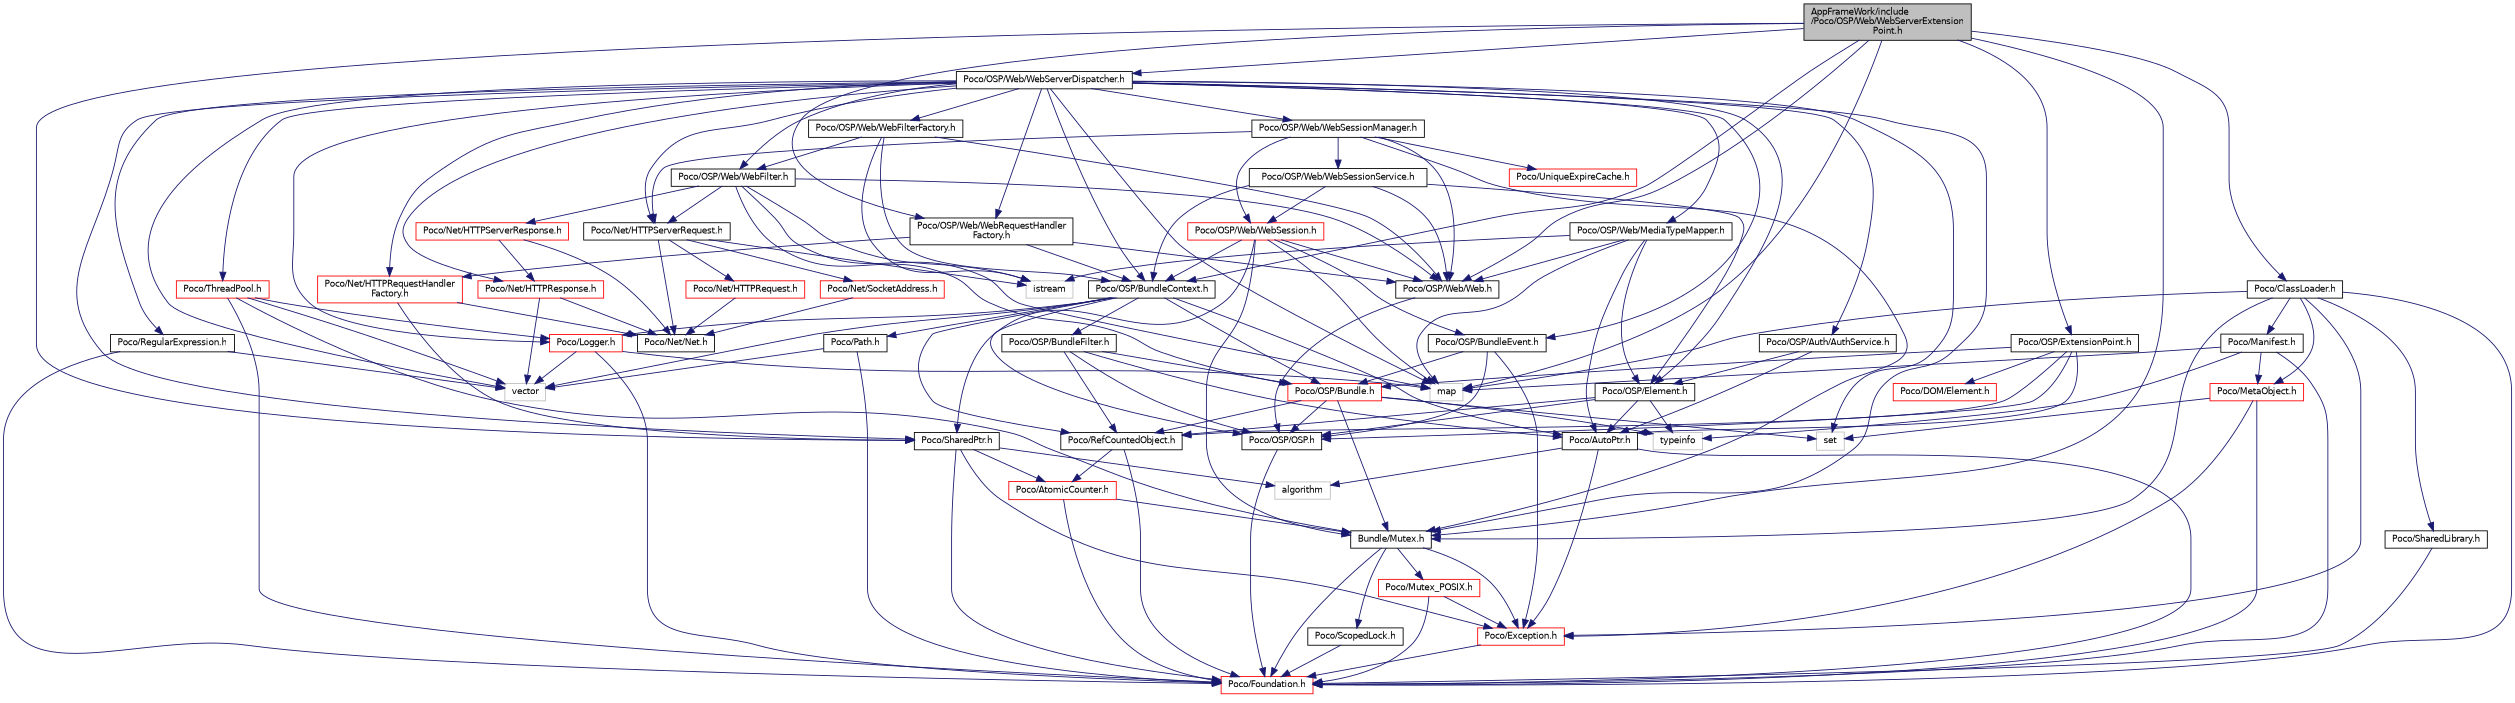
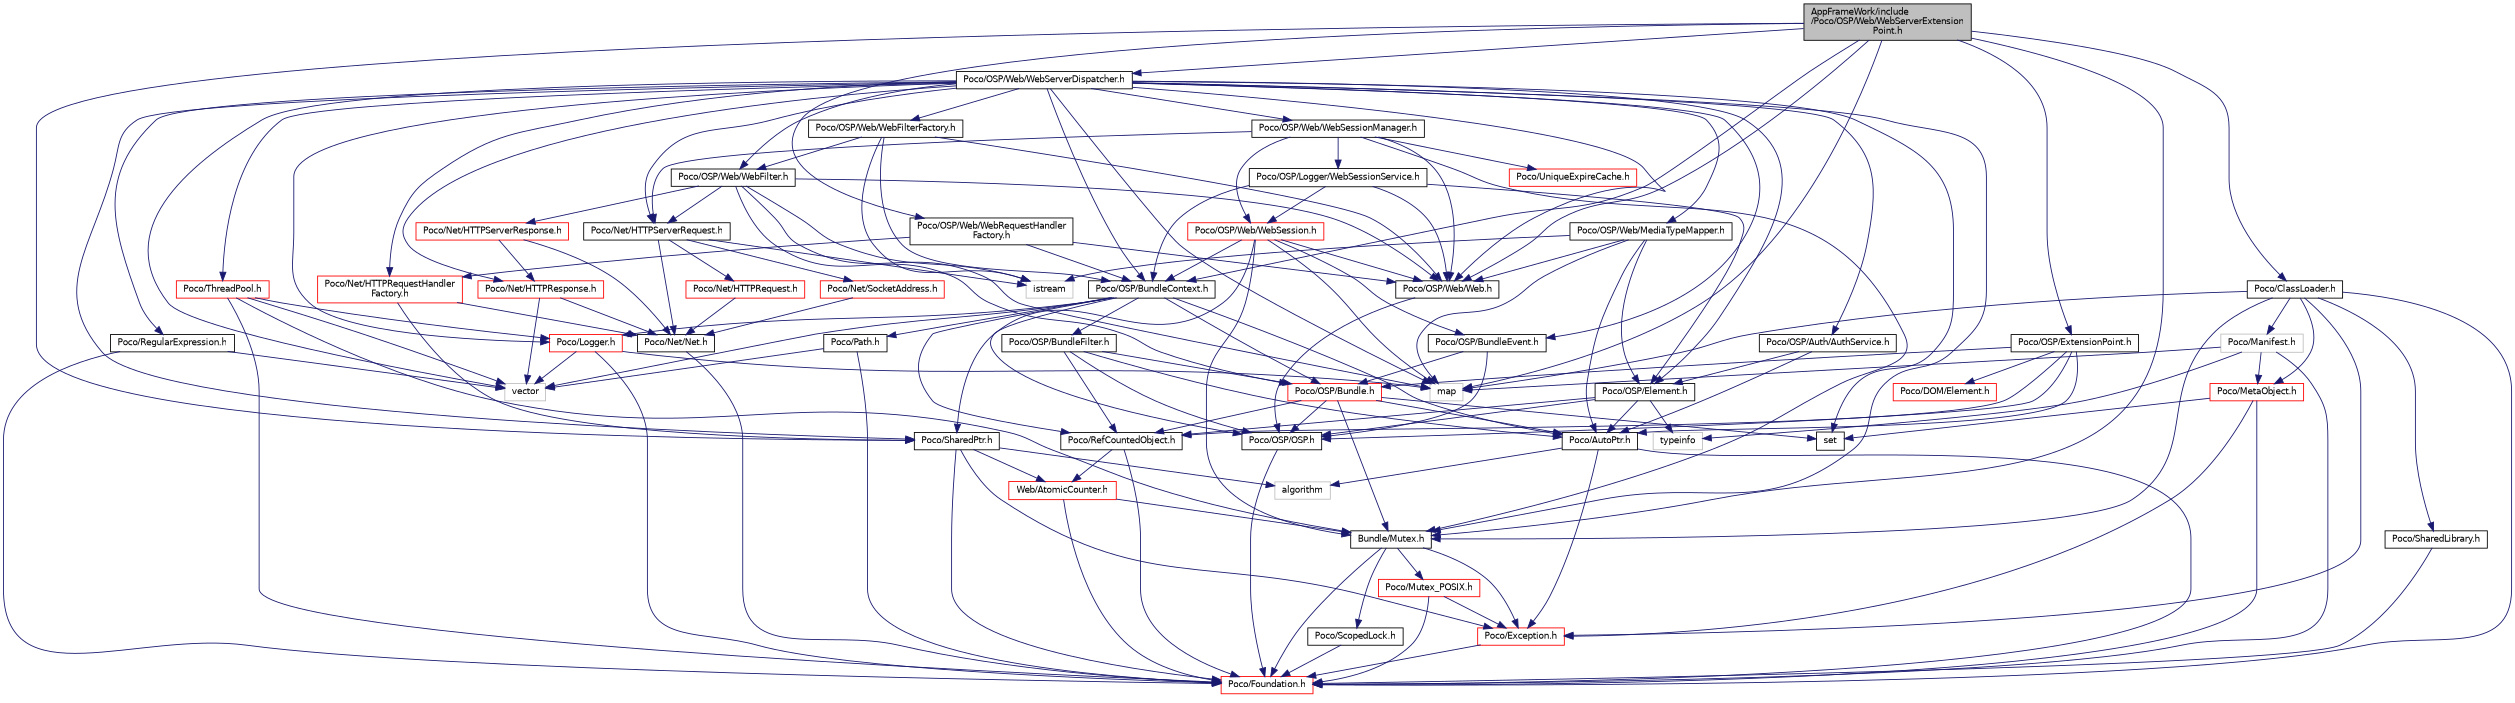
edge "Poco/OSP/Web/WebServerDispatcher.h" -> "Poco/OSP/Web/WebRequestHandler Factory.h": now "Poco/OSP/Web/WebServerDispatcher.h" -> "Poco/OSP/Web/Web.h"
node "Poco/OSP/Web/WebSessionService.h": label "Poco/OSP/Web/WebSessionService.h" -> "Poco/OSP/Logger/WebSessionService.h"
node "Poco/Manifest.h": color black -> grey75
edge "Poco/OSP/Bundle.h" -> "typeinfo": now "Poco/OSP/Bundle.h" -> "Poco/AutoPtr.h"
node "set": color grey75 -> black
edge "Poco/OSP/BundleEvent.h" -> "Poco/Exception.h": removed
node "Poco/AtomicCounter.h": label "Poco/AtomicCounter.h" -> "Web/AtomicCounter.h"
edge "Poco/Net/Net.h" -> "Poco/Foundation.h": added
